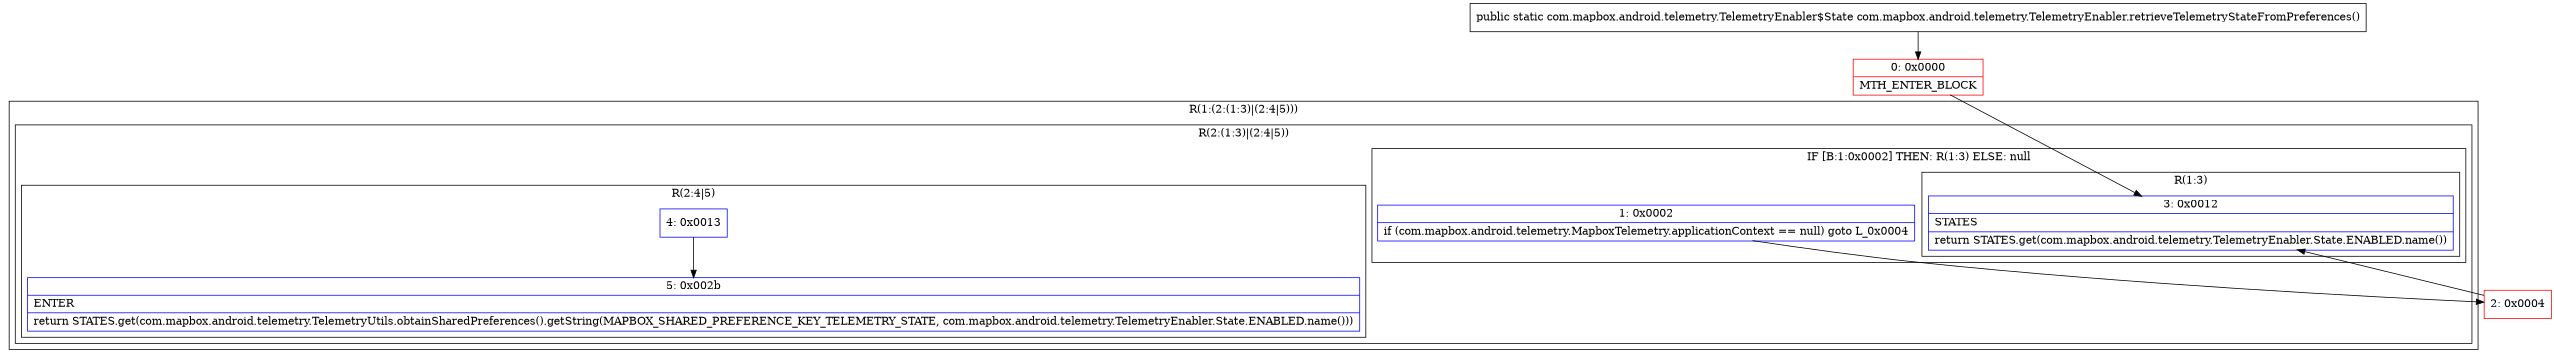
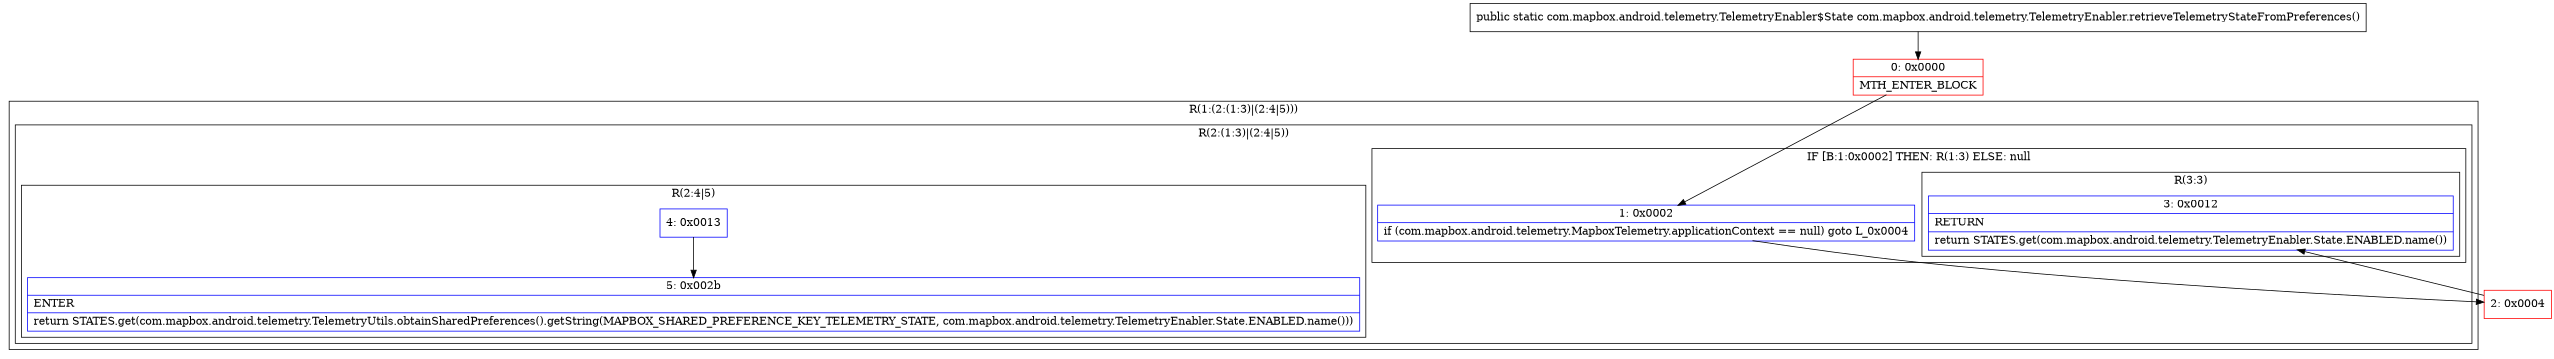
edge "0: 0x0000" -> "3: 0x0012": now "0: 0x0000" -> "1: 0x0002"
cluster "R(1:3)": label "R(1:3)" -> "R(3:3)"
node "3: 0x0012": text "STATES" -> "RETURN"
